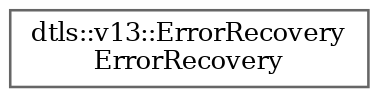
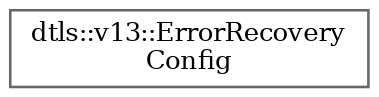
node "dtls::v13::ErrorRecovery ErrorRecovery": label "dtls::v13::ErrorRecovery ErrorRecovery" -> "dtls::v13::ErrorRecovery Config"
